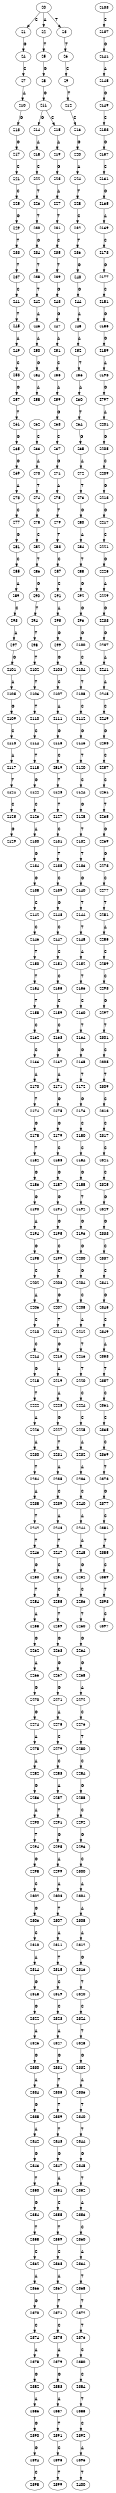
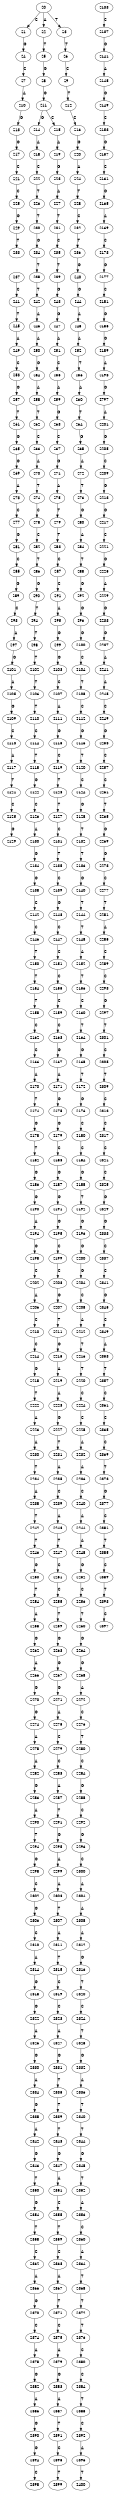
edge "S33" -> "S37": removed, label "T"
edge "S58" -> "S62": added, label "T"
edge "S85" -> "S89": label "A" -> "G"
node "S819": label "S819" -> "S119"
